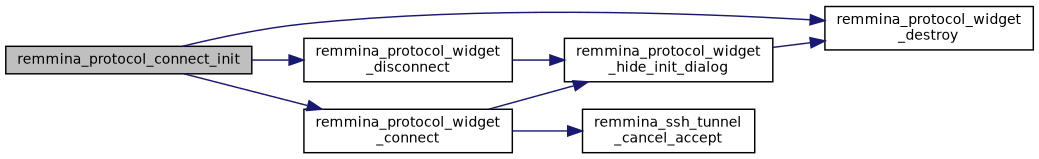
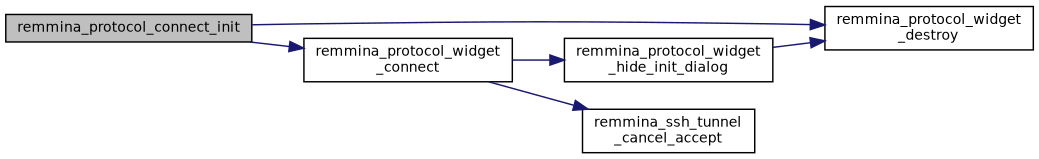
node "remmina_protocol_widget _disconnect": removed
